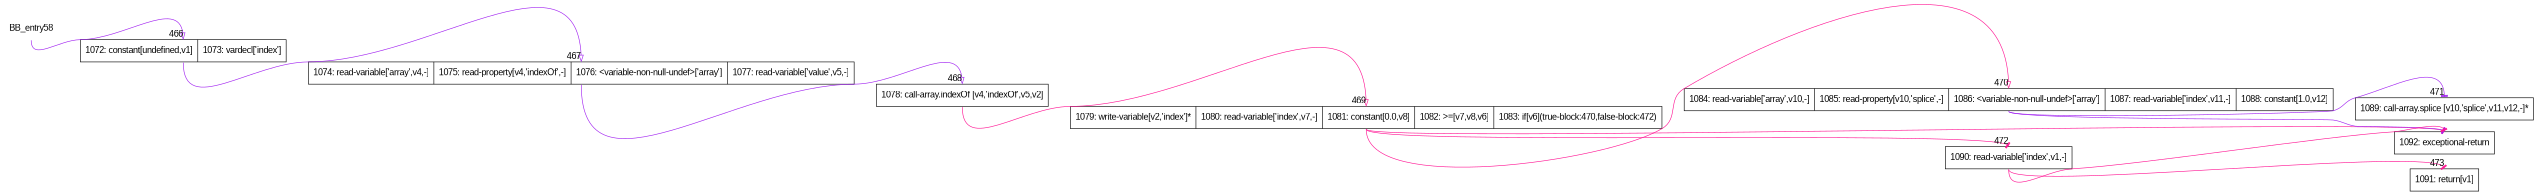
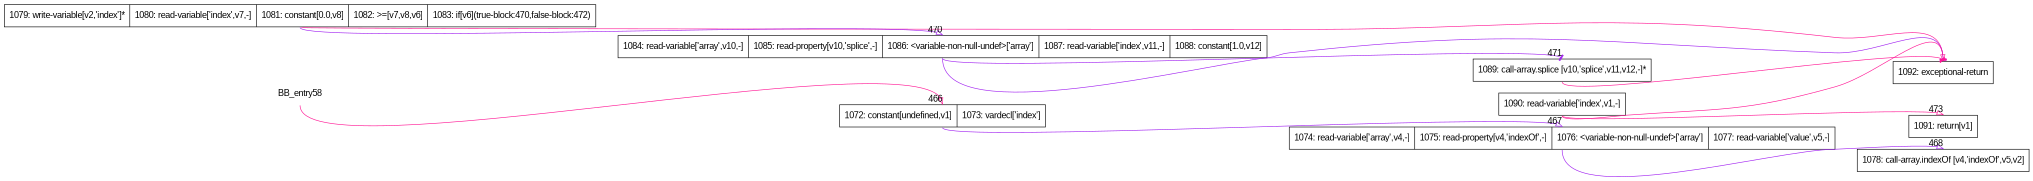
edge "BB_entry58" -> "1072: constant[undefined,v1]": color purple -> deeppink
edge "1089: call-array.splice [v10,'splice',v11,v12,-]*" -> "1092: exceptional-return": added
edge "1079: write-variable[v2,'index']*" -> "1084: read-variable['array',v10,-]": color deeppink -> purple
edge "1078: call-array.indexOf [v4,'indexOf',v5,v2]" -> "1079: write-variable[v2,'index']*": removed
edge "1079: write-variable[v2,'index']*" -> "1092: exceptional-return": arrowhead tee -> onormal
edge "1079: write-variable[v2,'index']*" -> "1090: read-variable['index',v1,-]": removed
edge "1090: read-variable['index',v1,-]" -> "1091: return[v1]": arrowhead tee -> onormal
